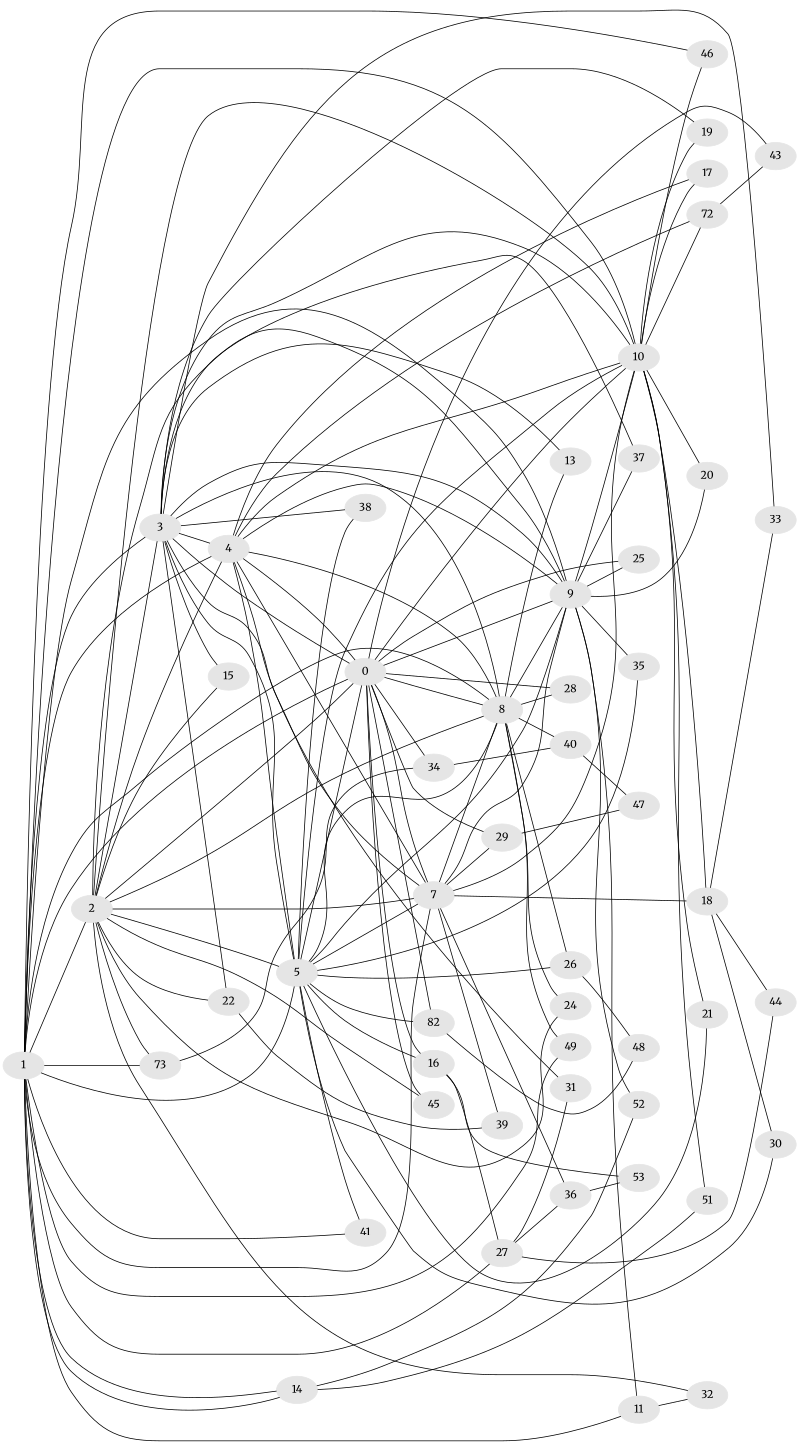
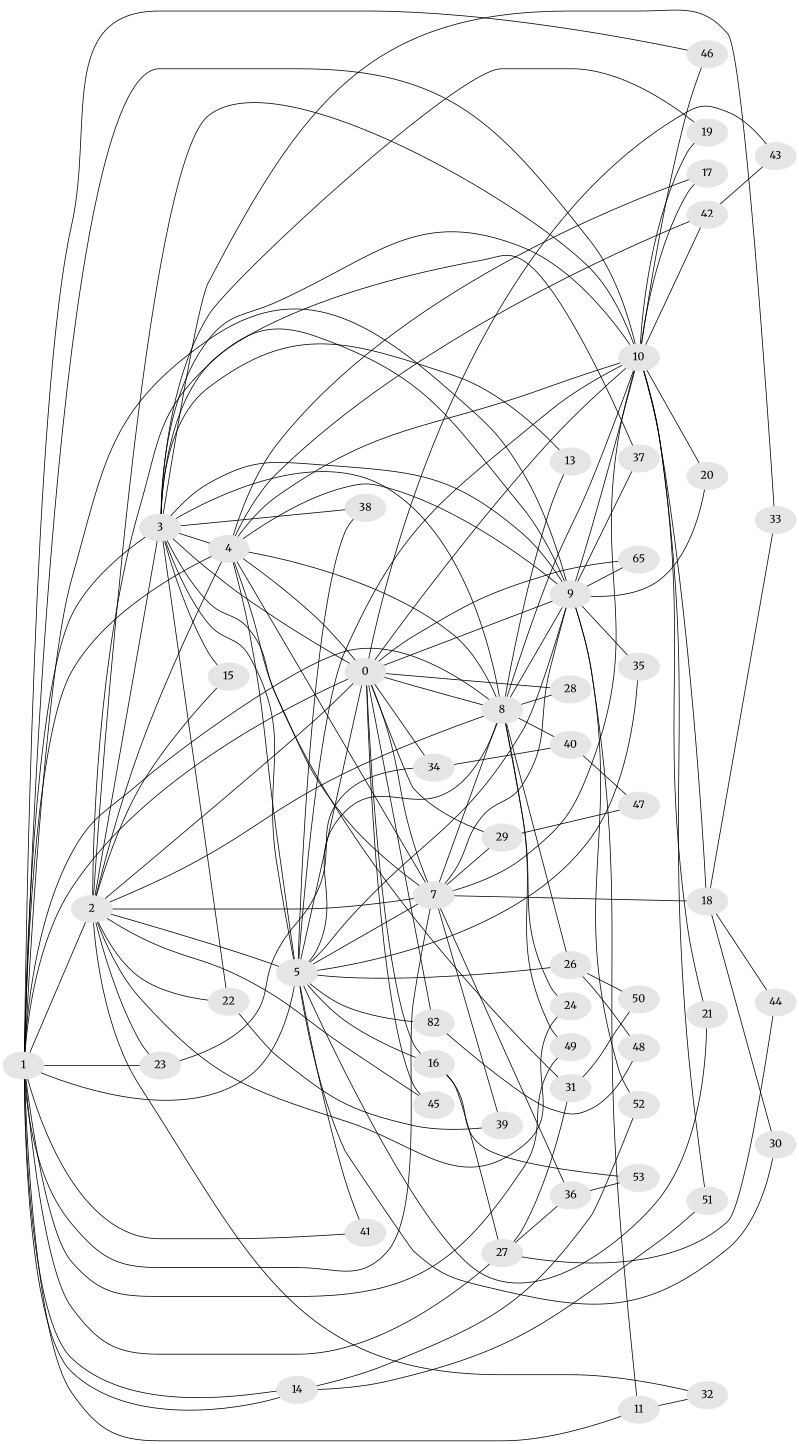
node "72": label "72" -> "42"
edge "10" -- "8": added
node "25": label "25" -> "65"
node "50": added
node "73": label "73" -> "23"
